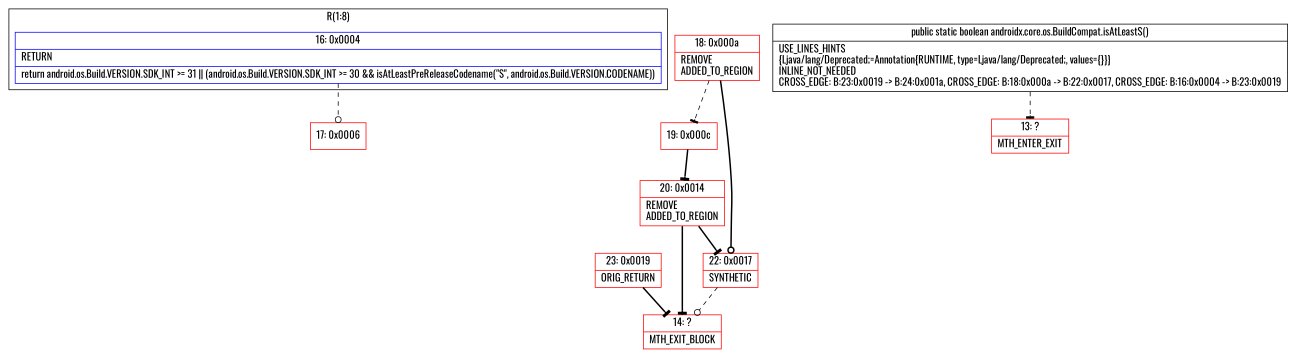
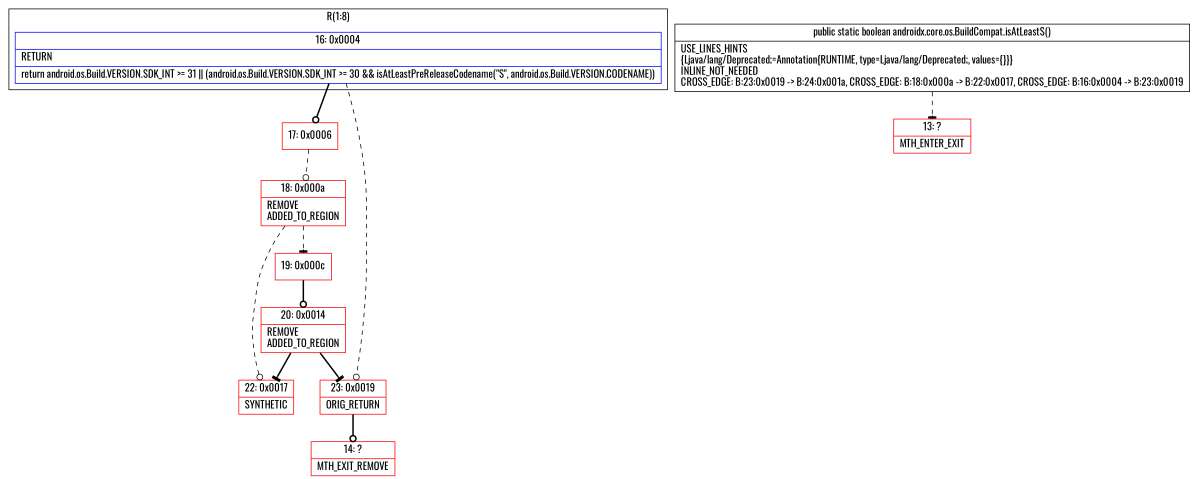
edge "16: 0x0004" -> "17: 0x0006": style dashed -> bold
edge "17: 0x0006" -> "18: 0x000a": added
edge "19: 0x000c" -> "20: 0x0014": arrowhead tee -> odot
edge "18: 0x000a" -> "22: 0x0017": style bold -> dashed
edge "16: 0x0004" -> "23: 0x0019": added
edge "20: 0x0014" -> "14: ?": now "20: 0x0014" -> "23: 0x0019"
edge "22: 0x0017" -> "14: ?": removed
edge "23: 0x0019" -> "14: ?": arrowhead tee -> odot
node "14: ?": text "MTH_EXIT_BLOCK" -> "MTH_EXIT_REMOVE"
